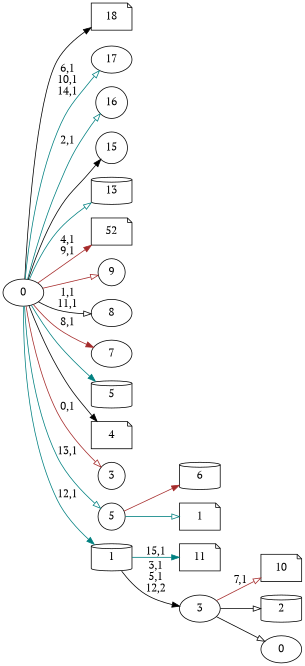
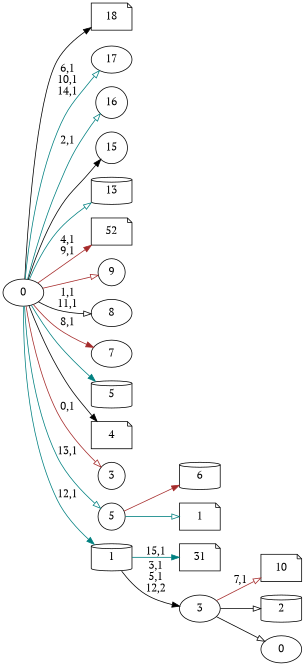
node "11": label "11" -> "31"
